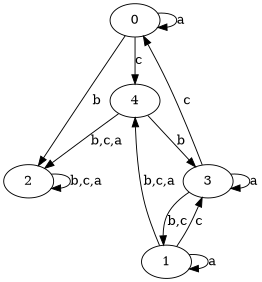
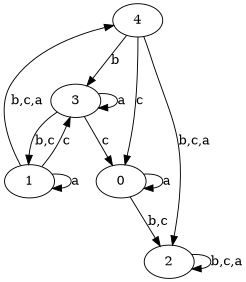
edge "0" -> "4": reversed
edge "0" -> "2": label "b" -> "b,c"
